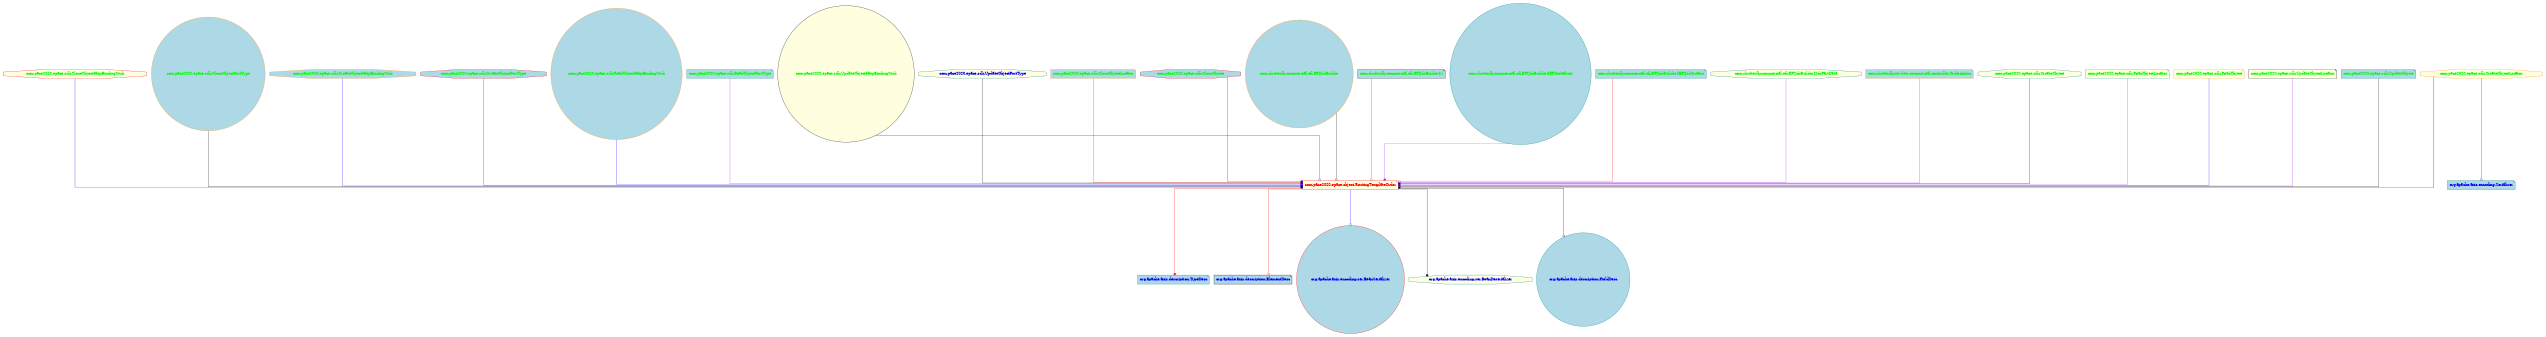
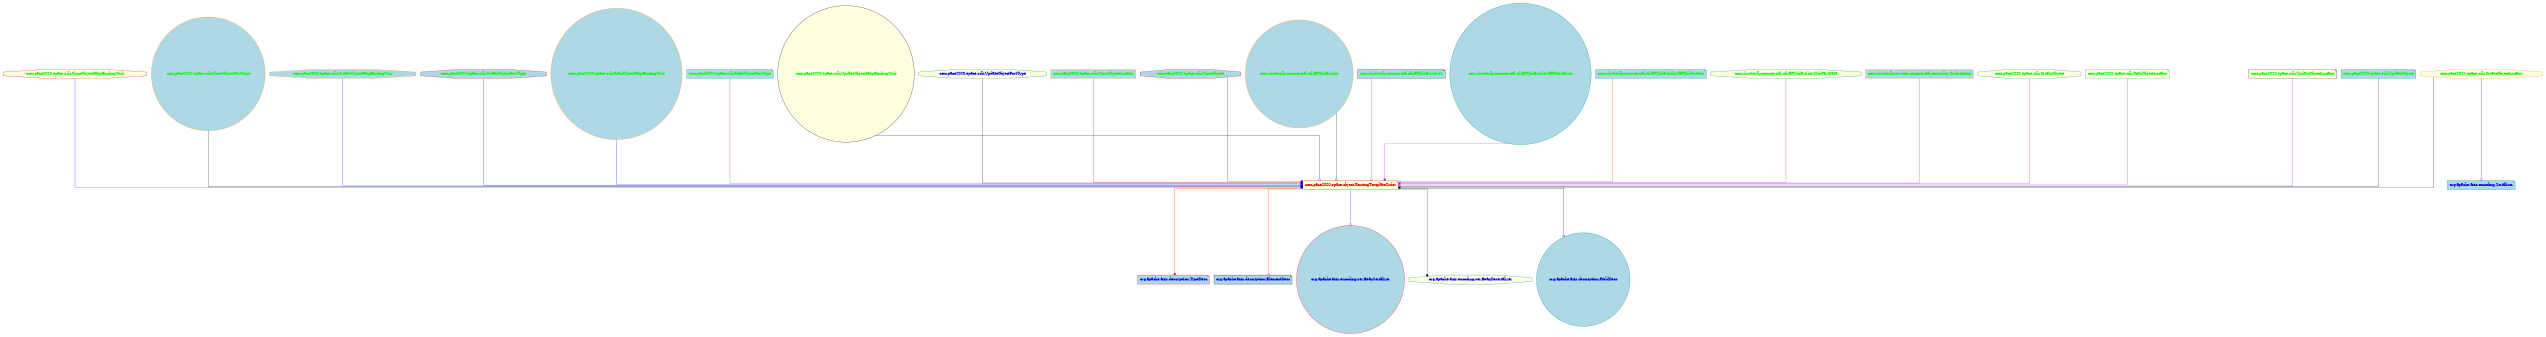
node "com.pace2020.epace.sdk.ReadObject": removed
edge "com.pace2020.epace.sdk.CreateObject" -> "com.pace2020.epace.object.RoutingTemplateOrder": color black -> purple
node "org.apache.axis.description.TypeDesc": color teal -> red
